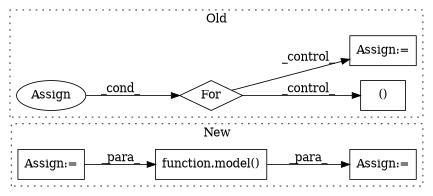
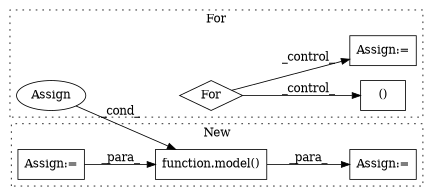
cluster "Old": label "Old" -> "For"
edge "Assign" -> "For": now "Assign" -> "function.model()"
